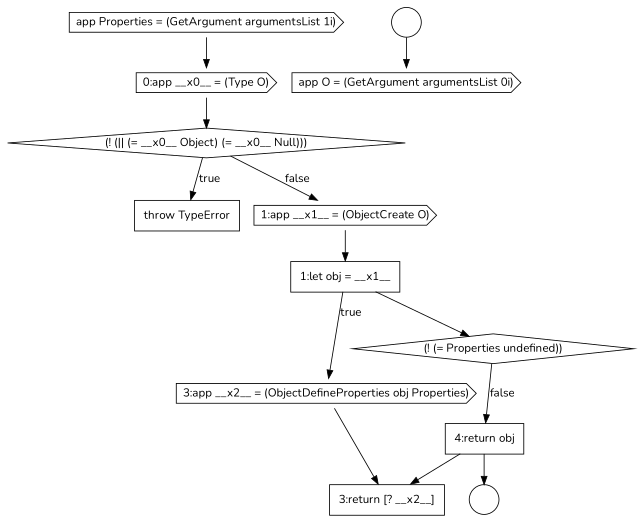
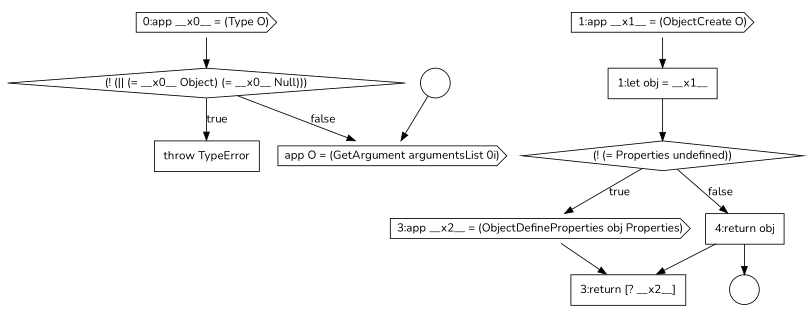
node "app Properties = (GetArgument argumentsList 1i)": removed
edge "(! (|| (= __x0__ Object) (= __x0__ Null)))" -> "1:app __x1__ = (ObjectCreate O)": now "(! (|| (= __x0__ Object) (= __x0__ Null)))" -> "app O = (GetArgument argumentsList 0i)"
edge "1:let obj = __x1__" -> "3:app __x2__ = (ObjectDefineProperties obj Properties)": now "(! (= Properties undefined))" -> "3:app __x2__ = (ObjectDefineProperties obj Properties)"
